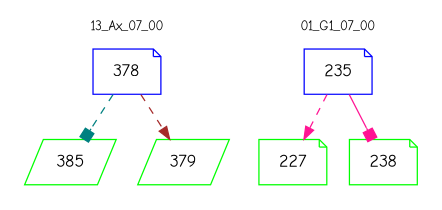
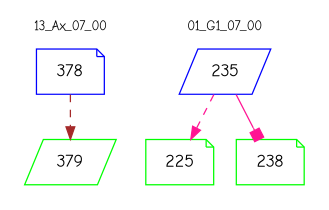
node "235": shape note -> parallelogram
node "385": removed
node "227": label "227" -> "225"
